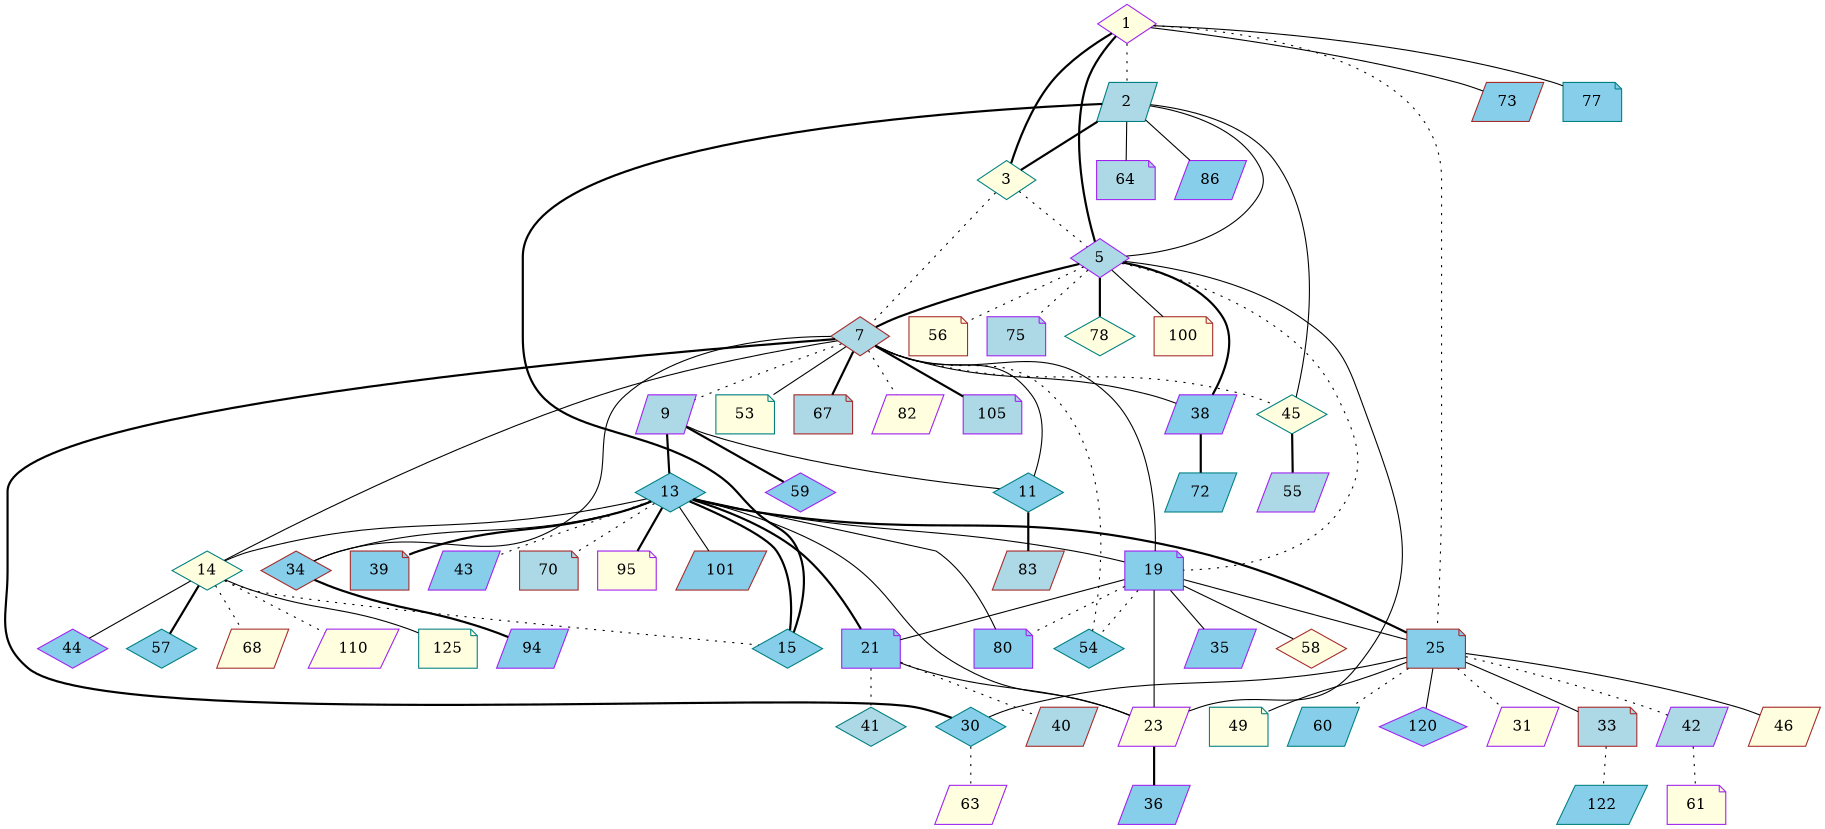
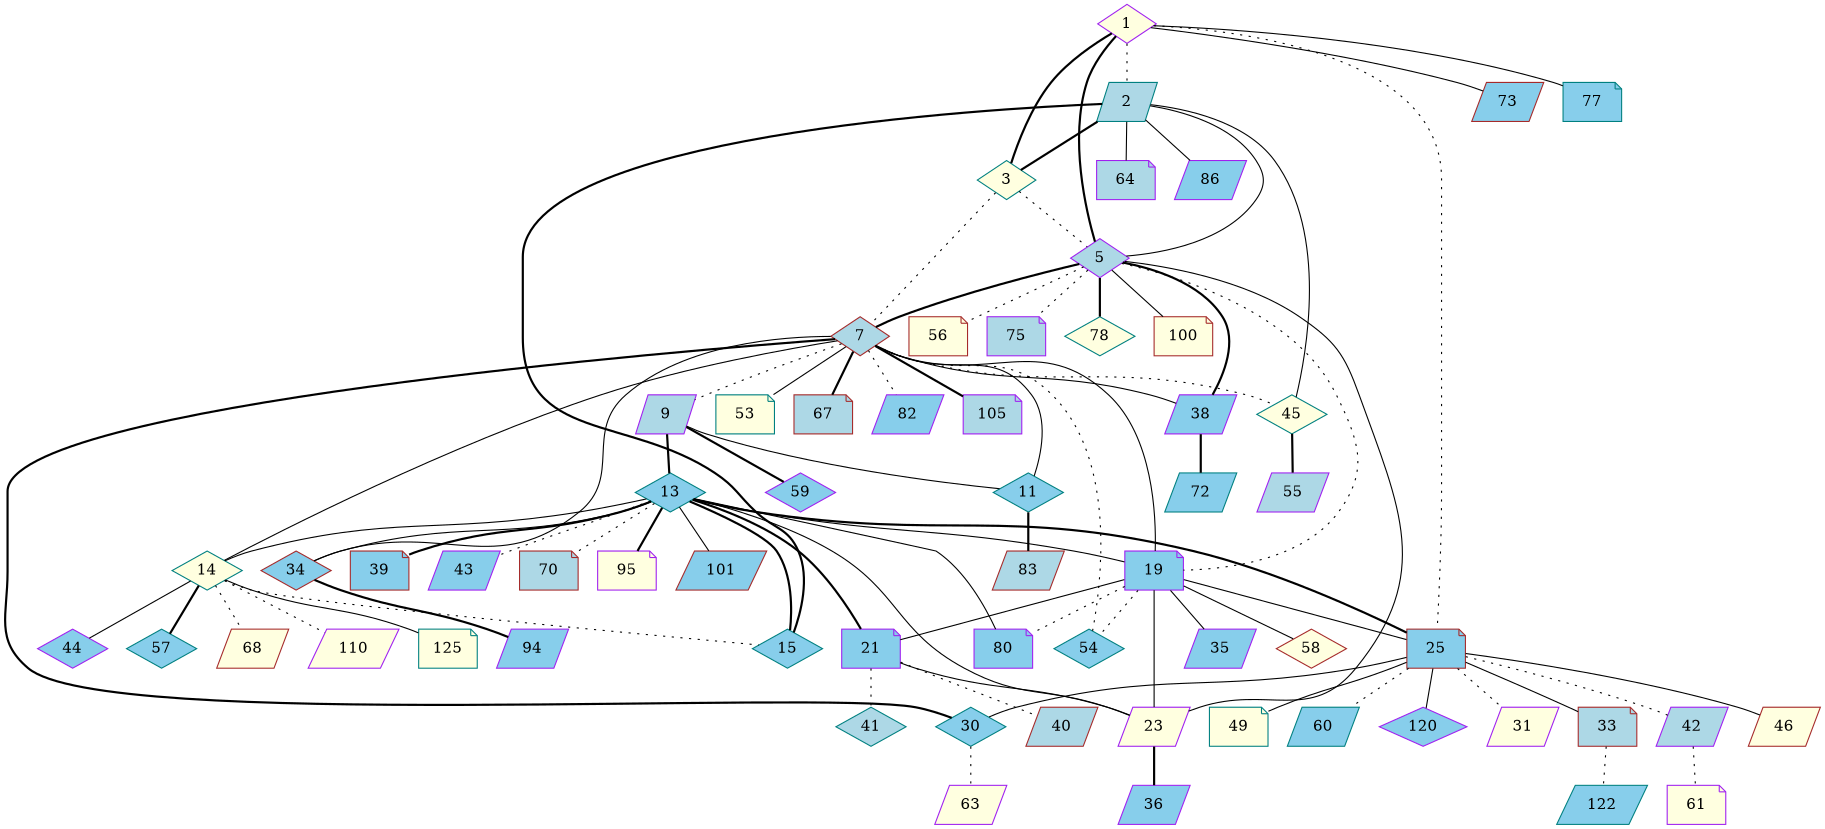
node "82": fillcolor lightyellow -> skyblue
